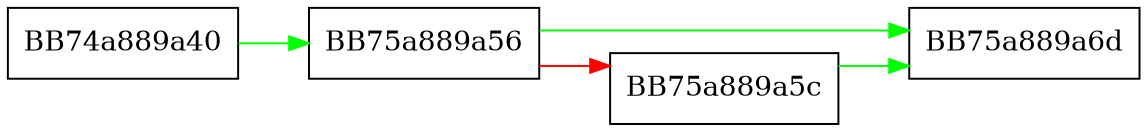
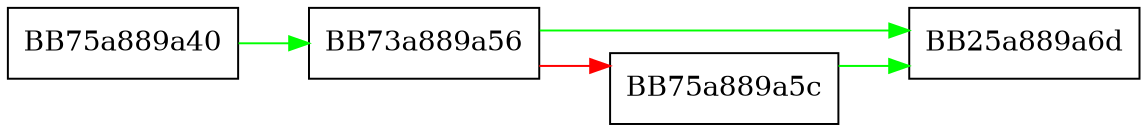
node "BB74a889a40": label "BB74a889a40" -> "BB75a889a40"
node "BB75a889a56": label "BB75a889a56" -> "BB73a889a56"
node "BB75a889a6d": label "BB75a889a6d" -> "BB25a889a6d"
